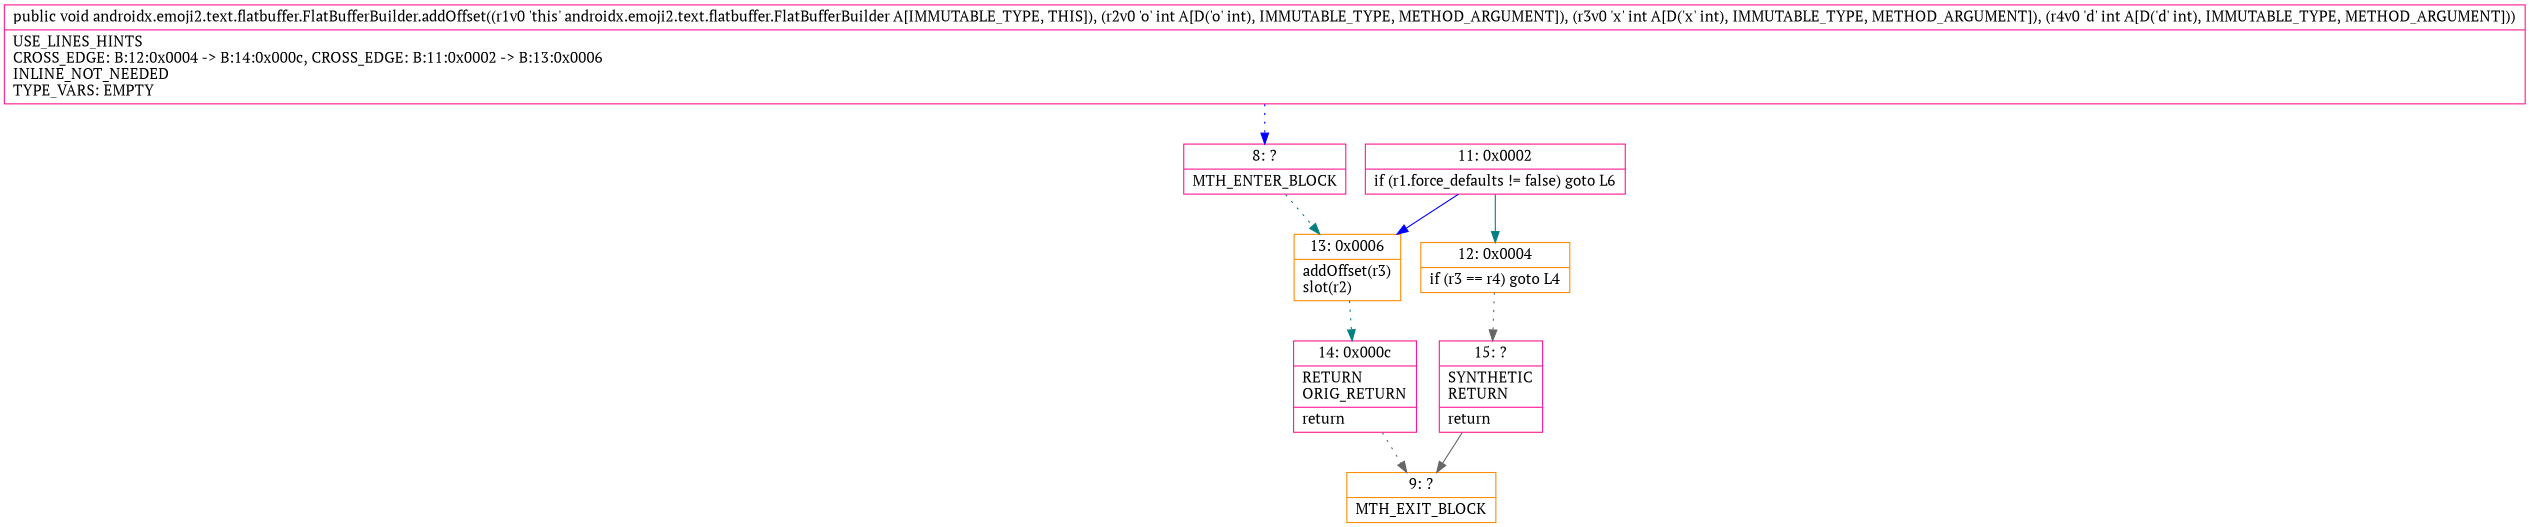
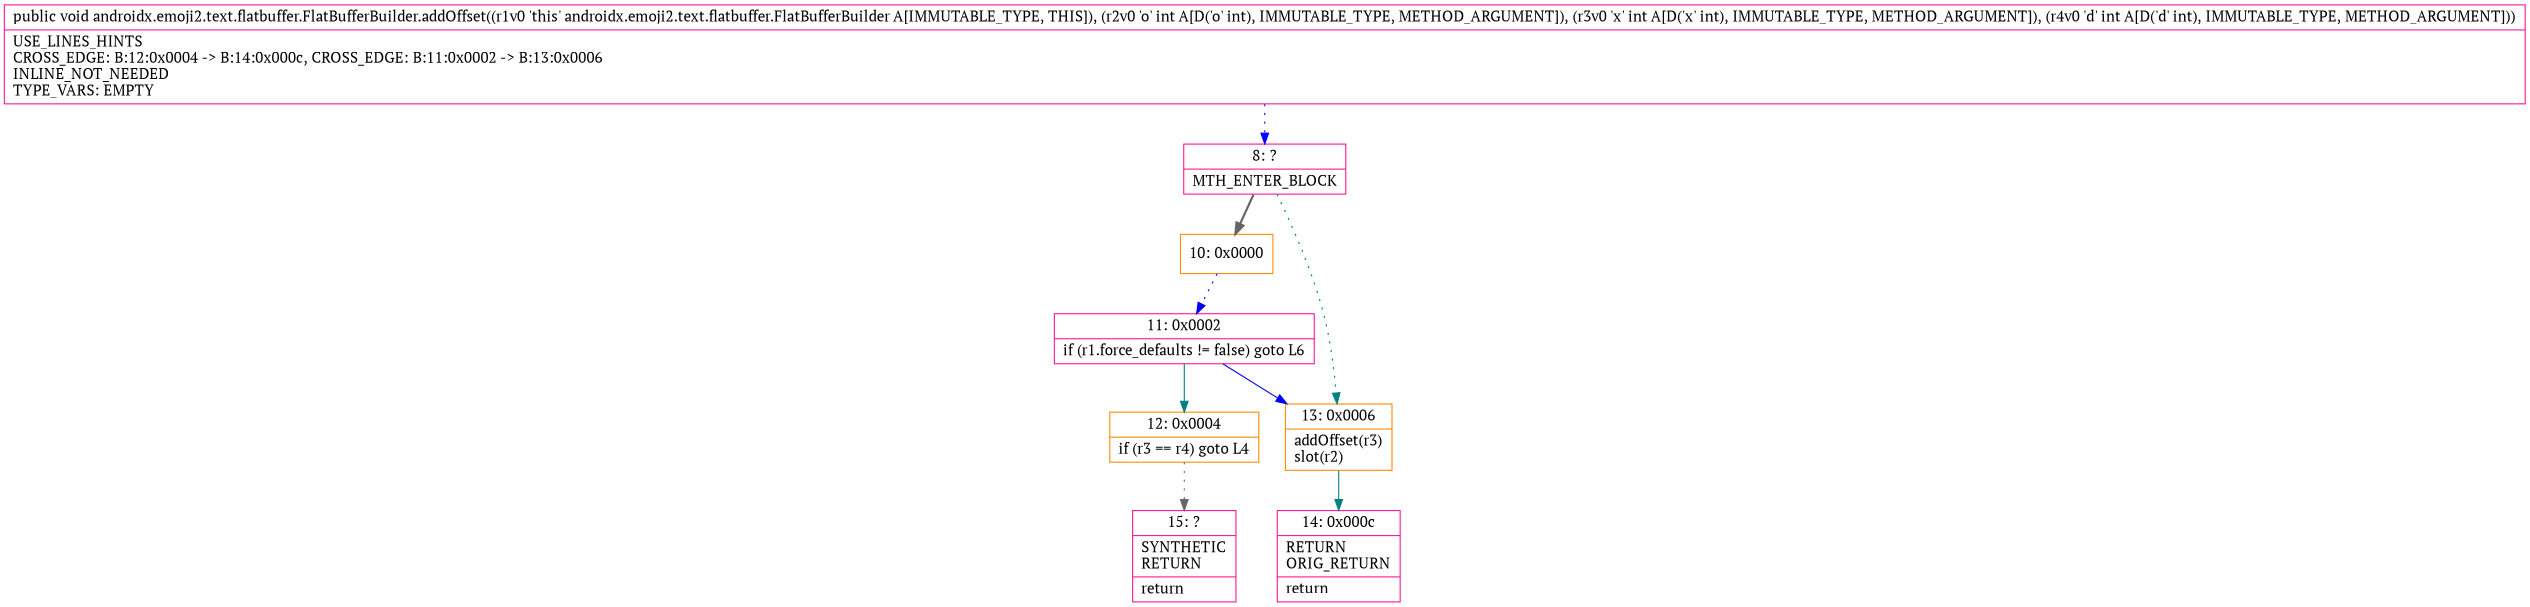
node "10: 0x0000": added
edge "13: 0x0006" -> "14: 0x000c": style dotted -> solid
node "9: ?": removed
